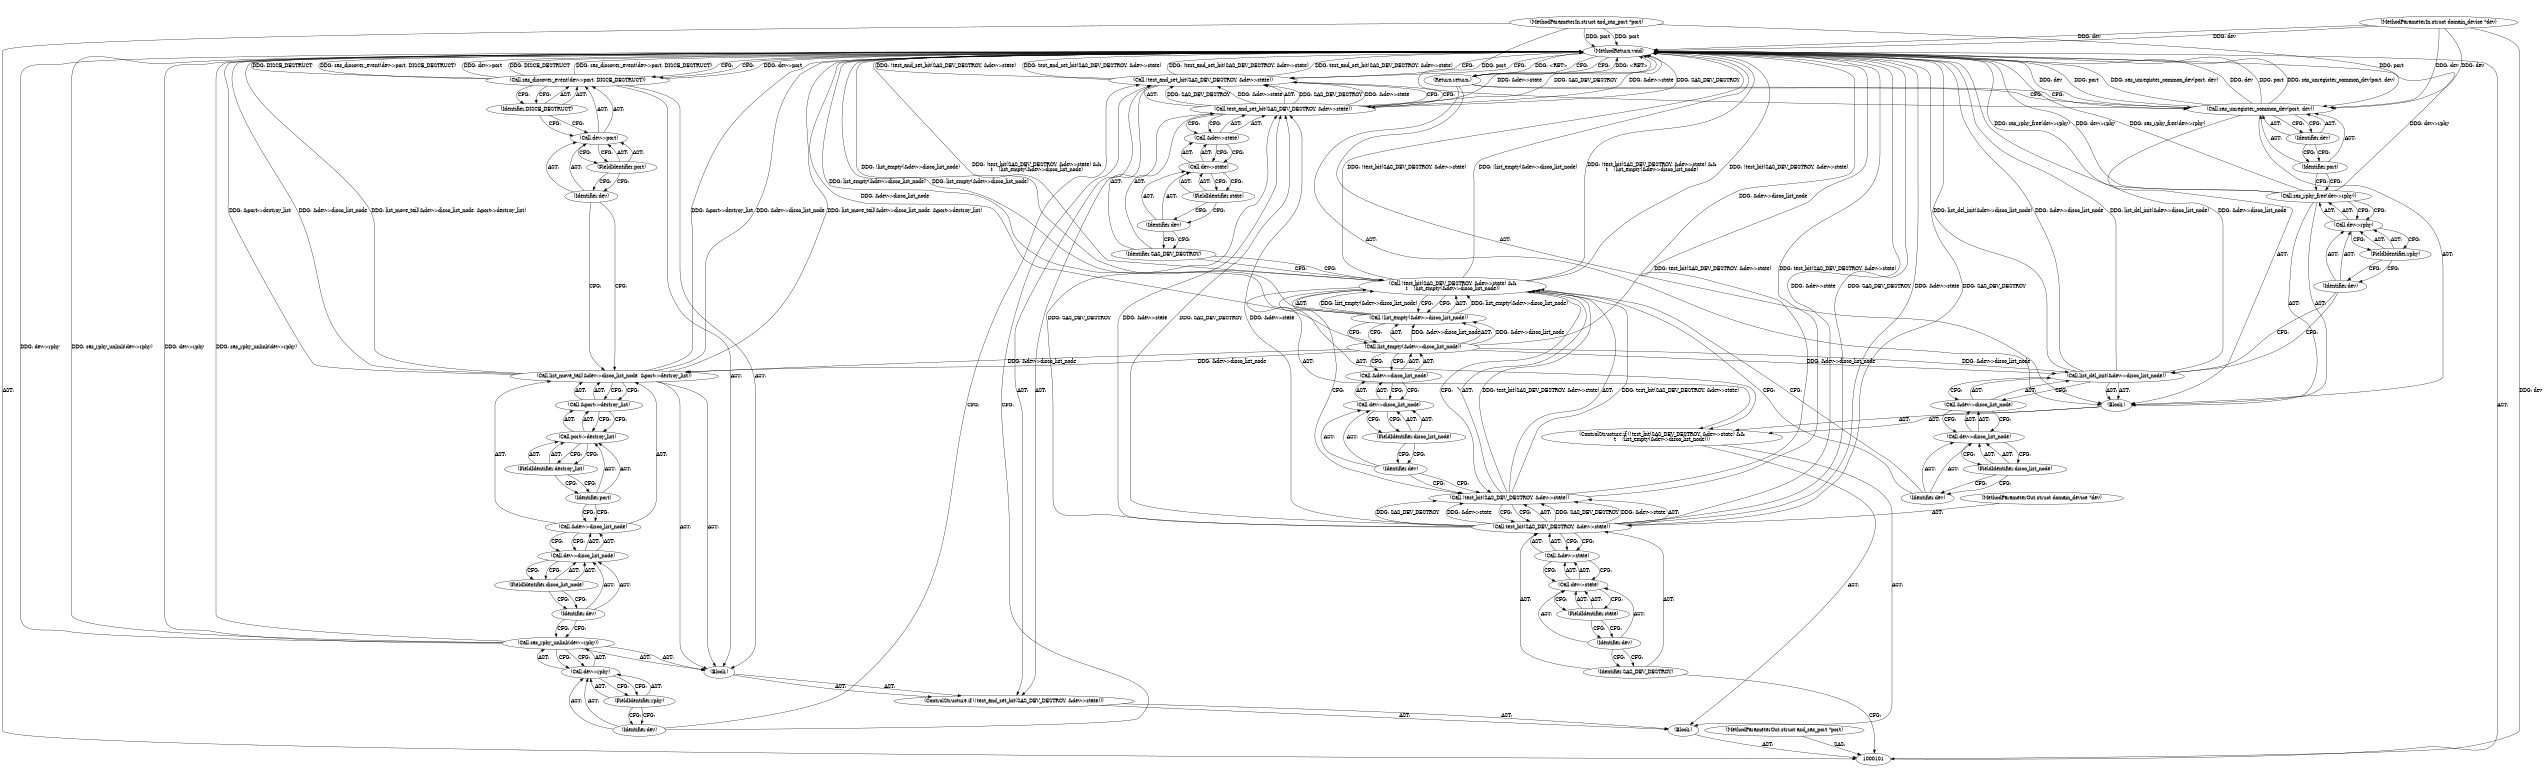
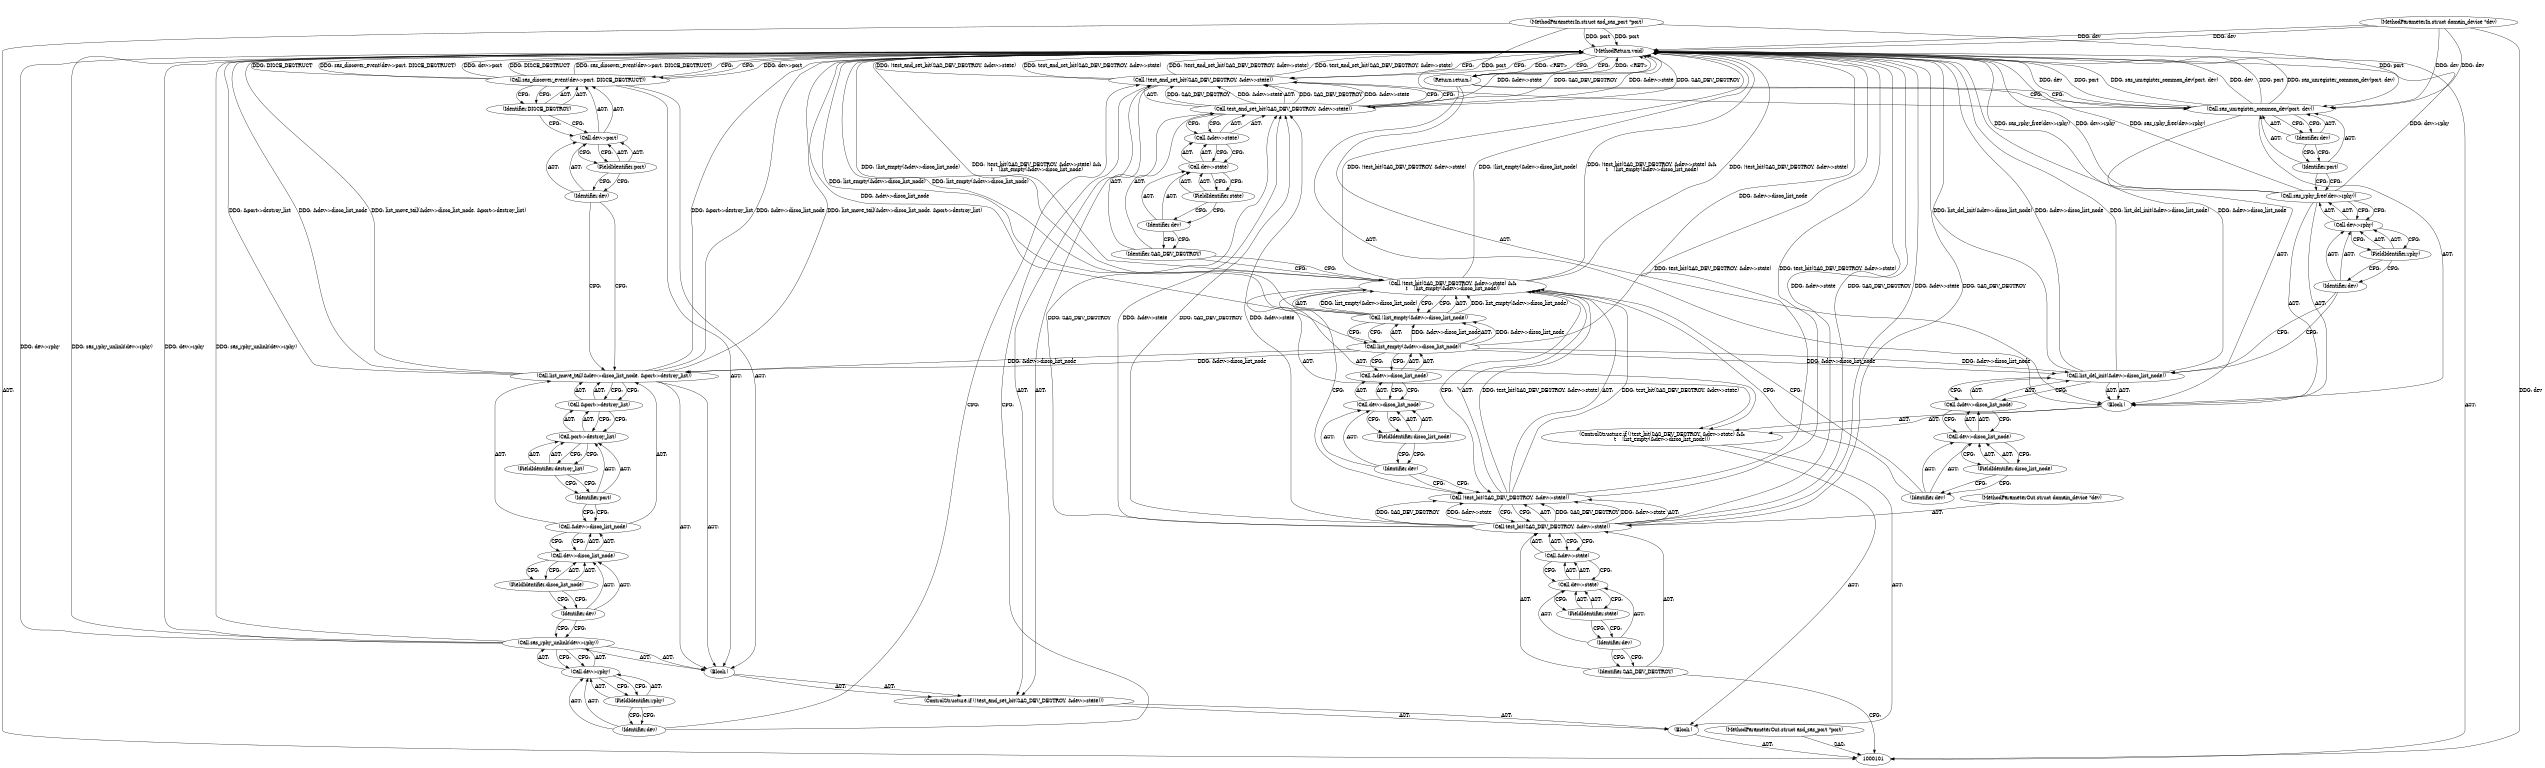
node "(Identifier,DISCE_DESTRUCT)": label "(Identifier,DISCE_DESTRUCT)" -> "(Identifier,DISCE_DESTROY)"
edge "1000101" -> "(MethodReturn,void)": reversed
